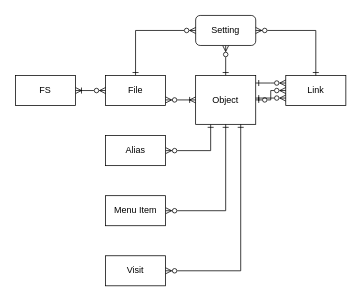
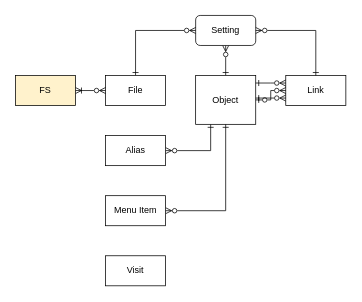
node "FS": fillcolor #ffffff -> #fff2cc
edge "File" -- "Object": removed
edge "Object" -- "Visit": removed
